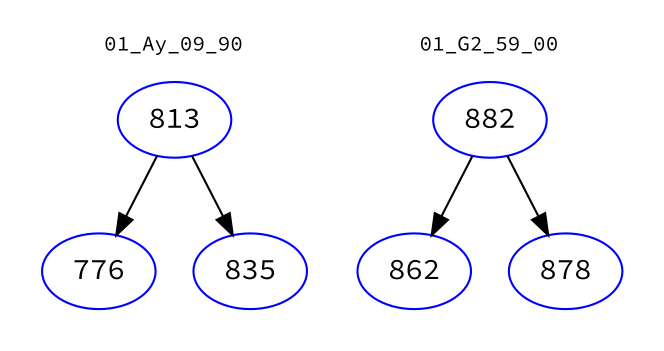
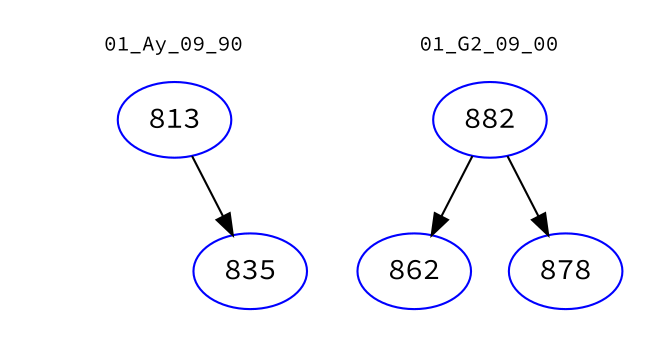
cluster "01_G2_59_00": label "01_G2_59_00" -> "01_G2_09_00"
node "776": removed
